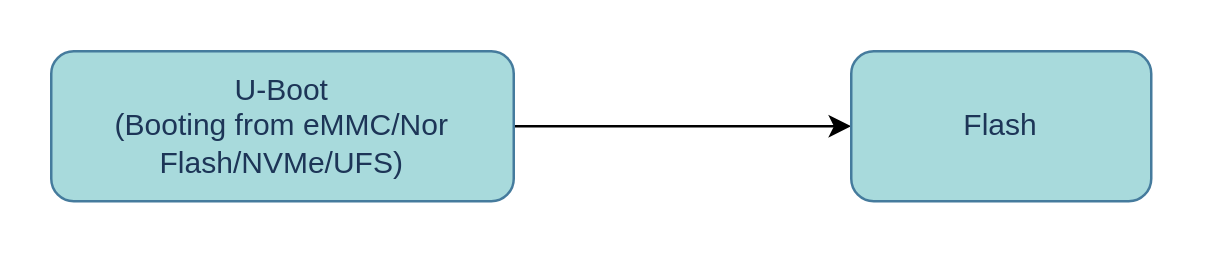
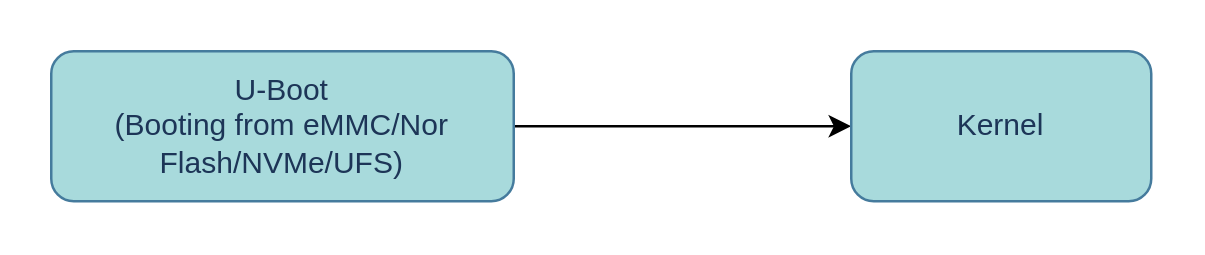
node "Flash": label "Flash" -> "Kernel"
